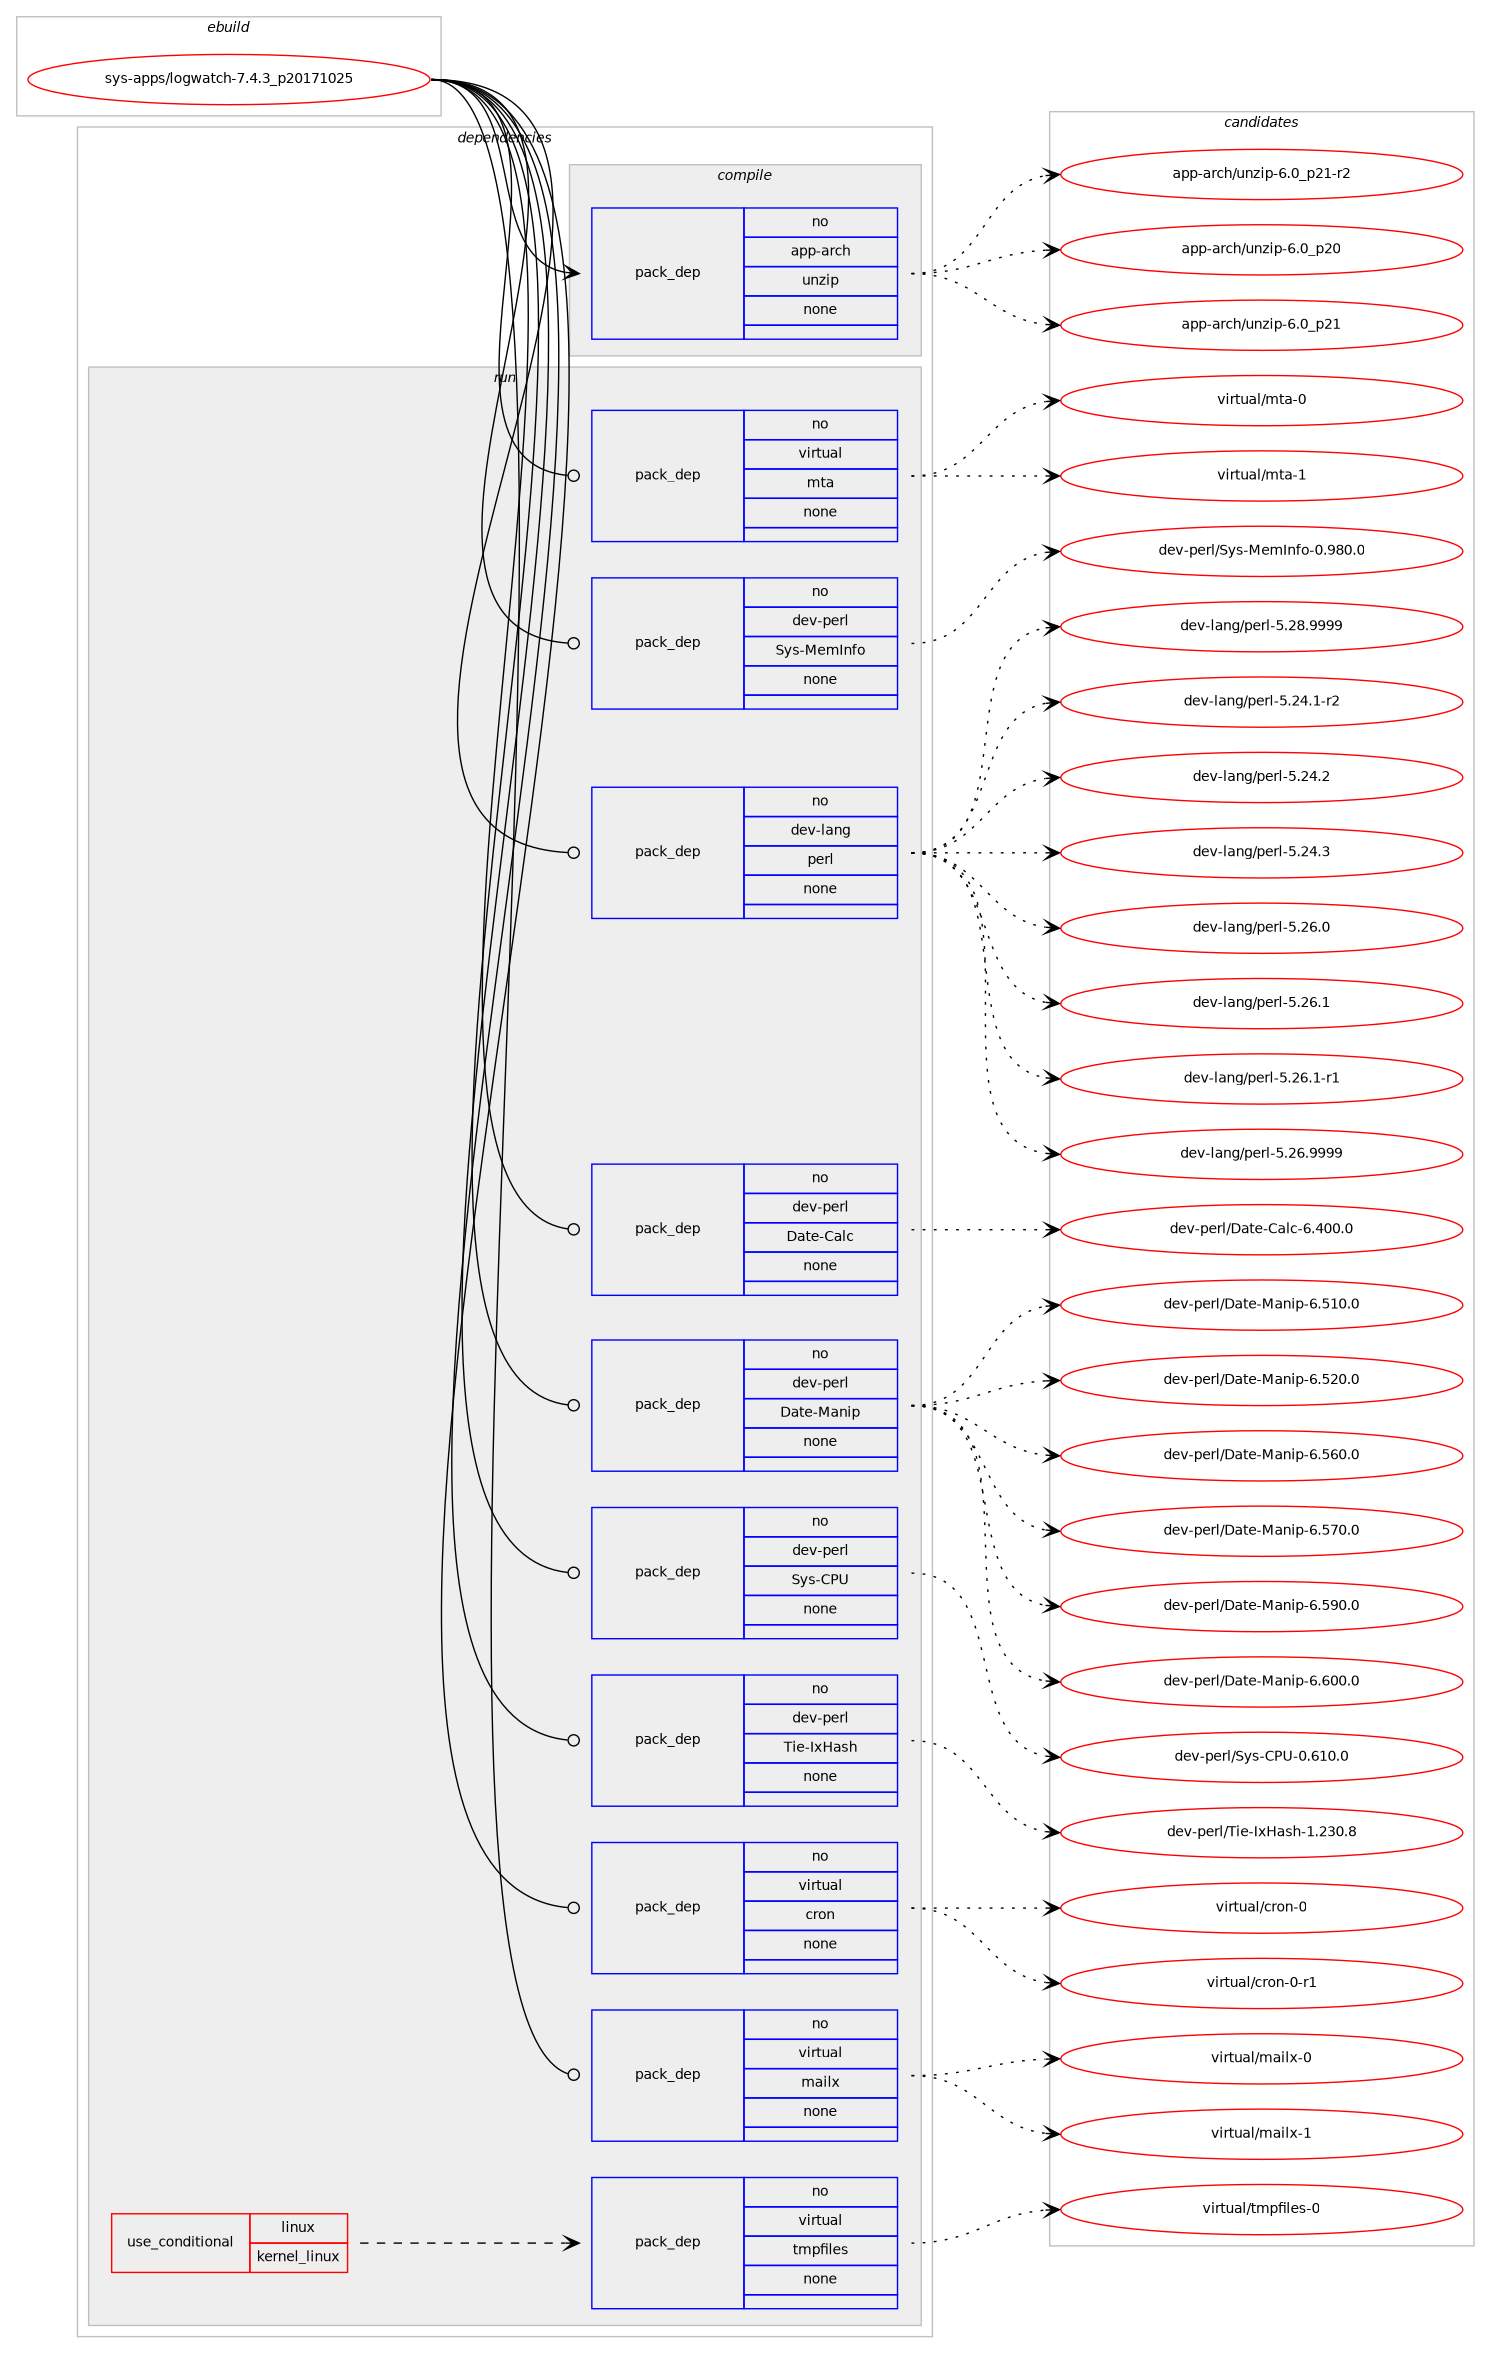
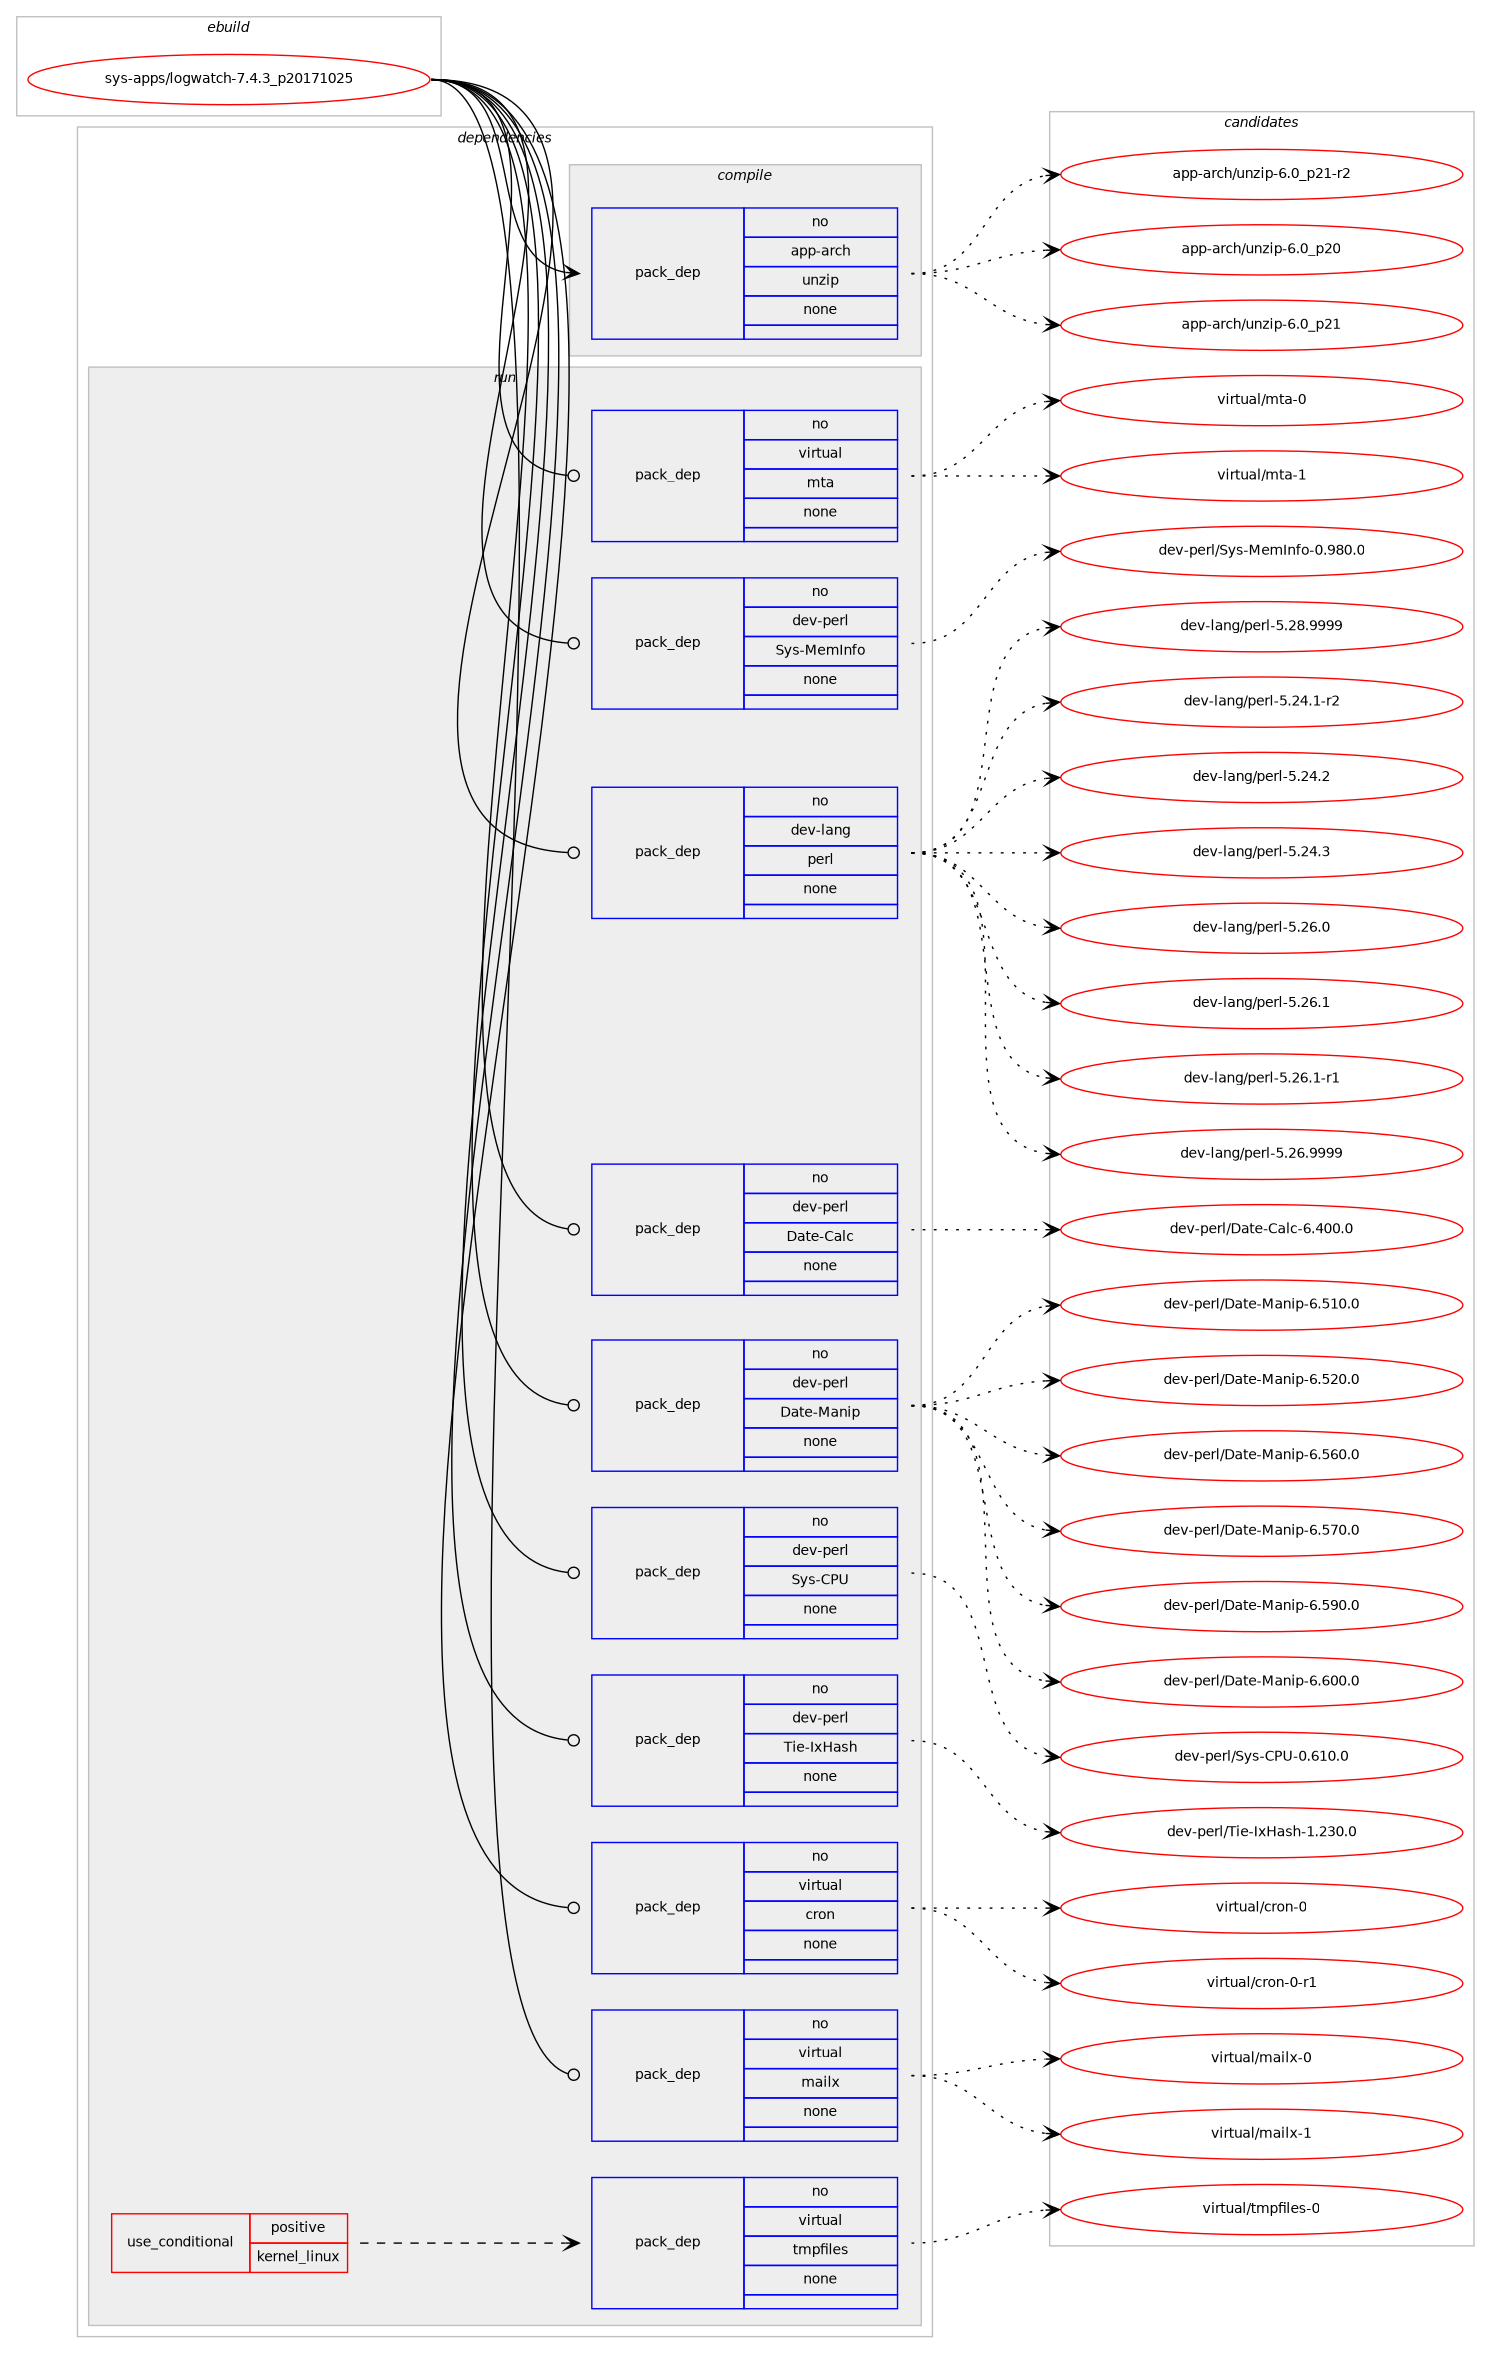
node "dev-perl/Tie-IxHash-1.230.8": label "dev-perl/Tie-IxHash-1.230.8" -> "dev-perl/Tie-IxHash-1.230.0"
node "use_conditional": text "linux" -> "positive"
